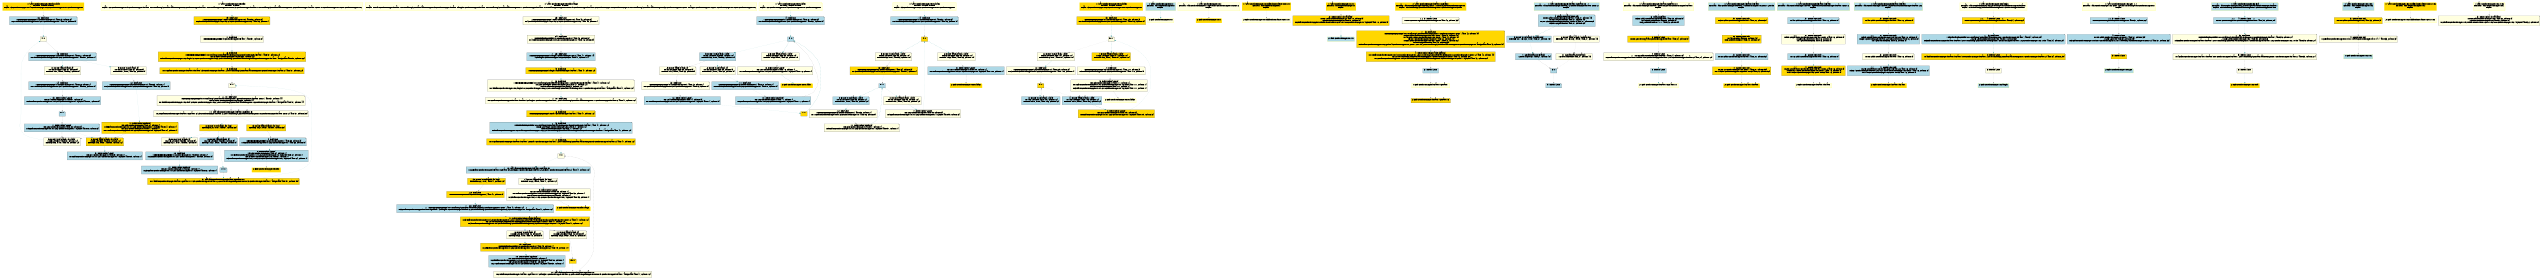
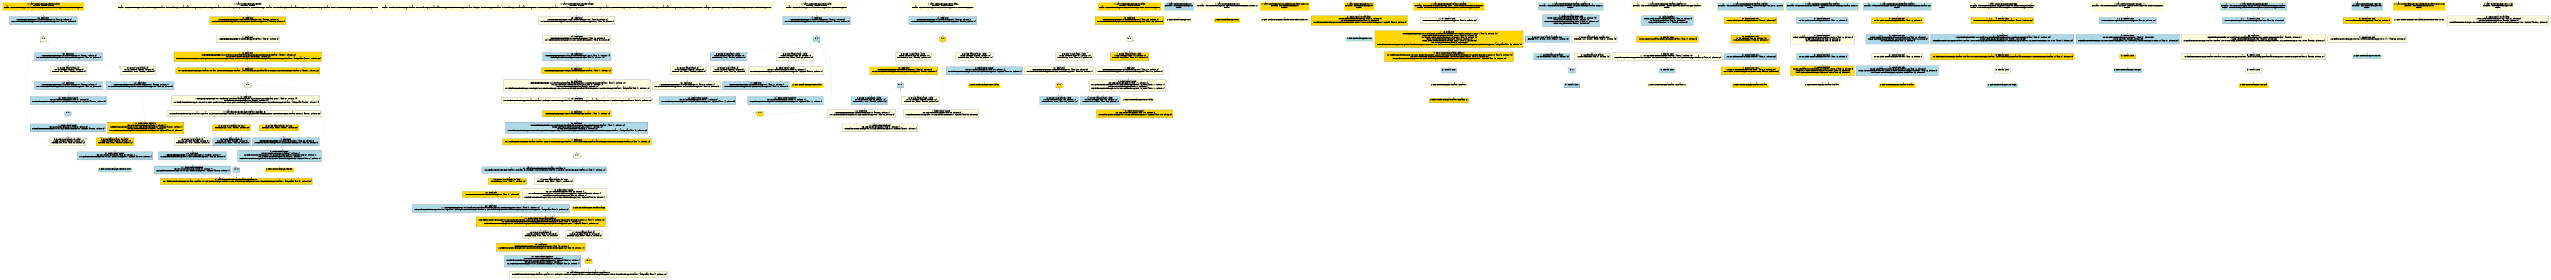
node "2: Exit continue_scope::test_do_while": added
